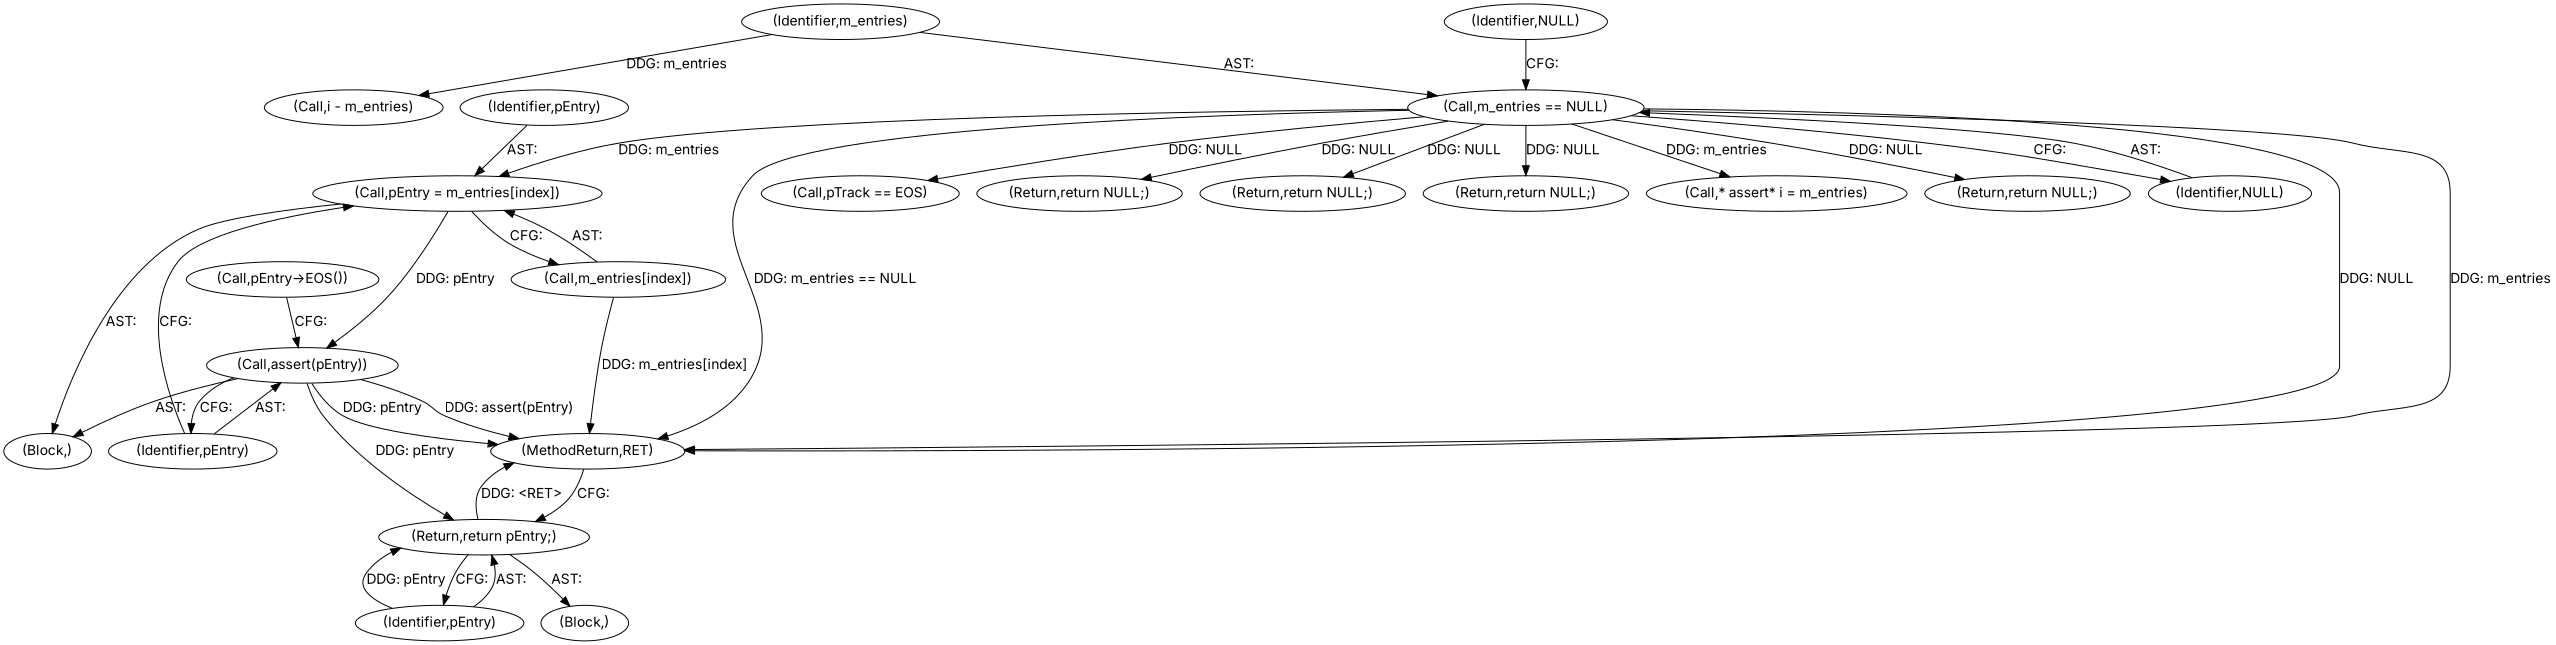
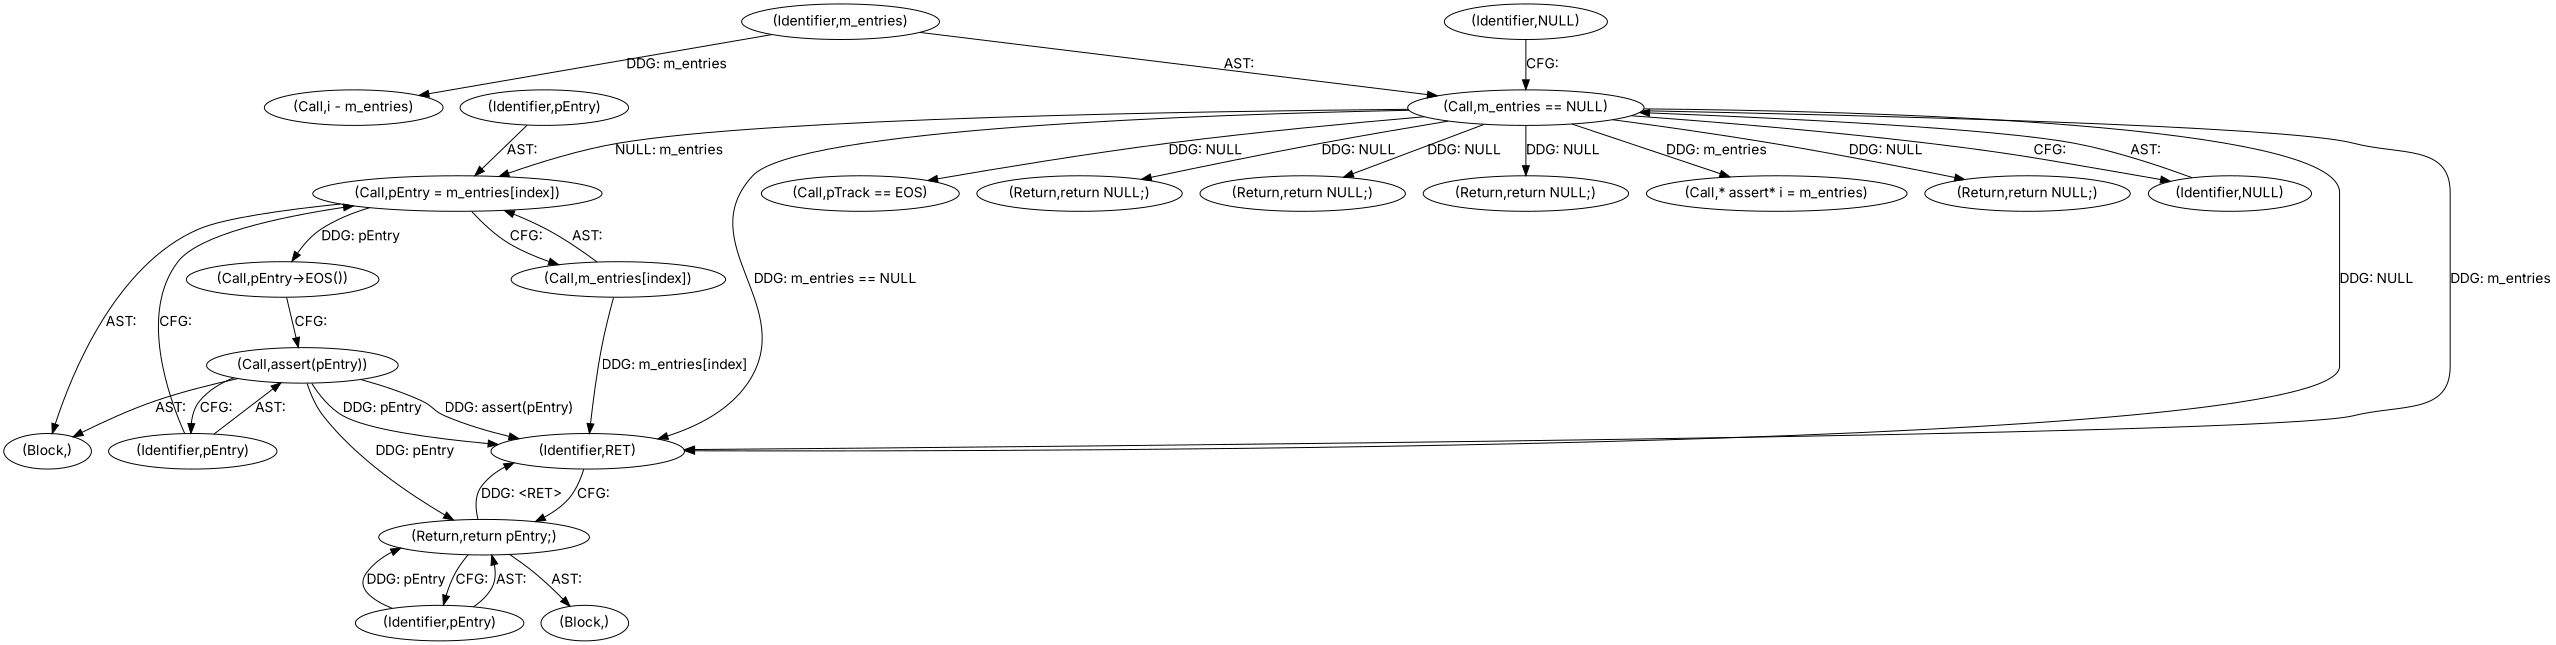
edge "(Call,m_entries == NULL)" -> "(Call,pEntry = m_entries[index])": label "DDG: m_entries" -> "NULL: m_entries"
edge "(Call,pEntry = m_entries[index])" -> "(Call,assert(pEntry))": now "(Call,pEntry = m_entries[index])" -> "(Call,pEntry->EOS())"
node "(MethodReturn,RET)": label "(MethodReturn,RET)" -> "(Identifier,RET)"
